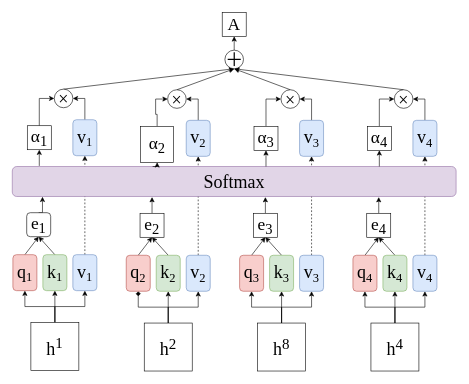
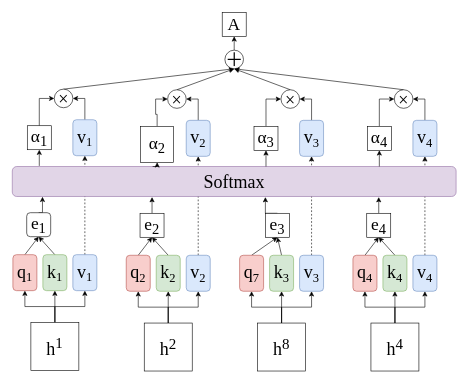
node "e3": moved (266, 225) -> (278, 225)
node "q3": label "q3" -> "q7"
edge "h2" -> "q2": arrowhead diamond -> classic
